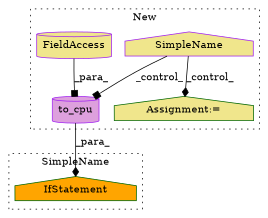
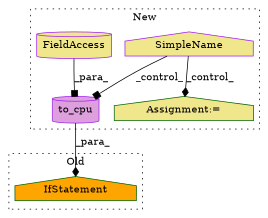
cluster "SimpleName": label "SimpleName" -> "Old"
